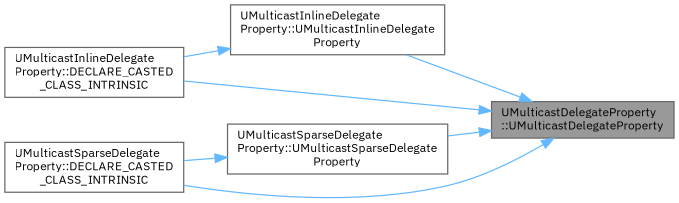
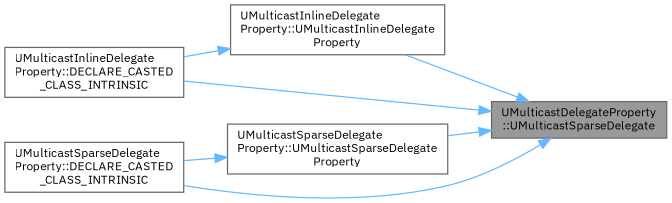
node "UMulticastDelegateProperty ::UMulticastDelegateProperty": label "UMulticastDelegateProperty ::UMulticastDelegateProperty" -> "UMulticastDelegateProperty ::UMulticastSparseDelegate"
